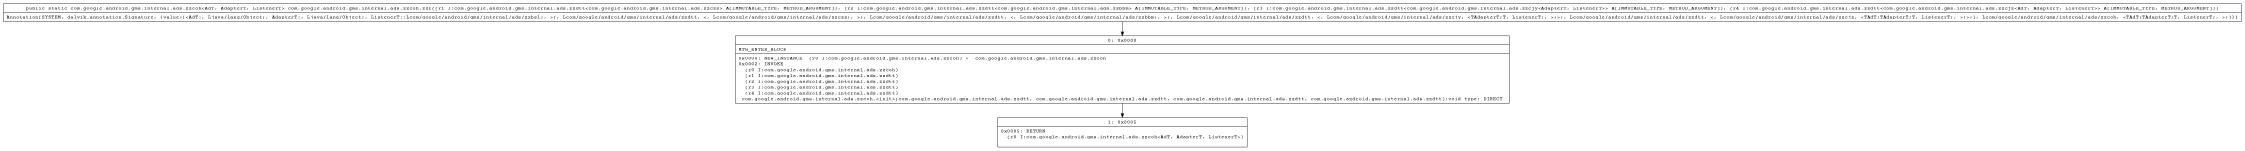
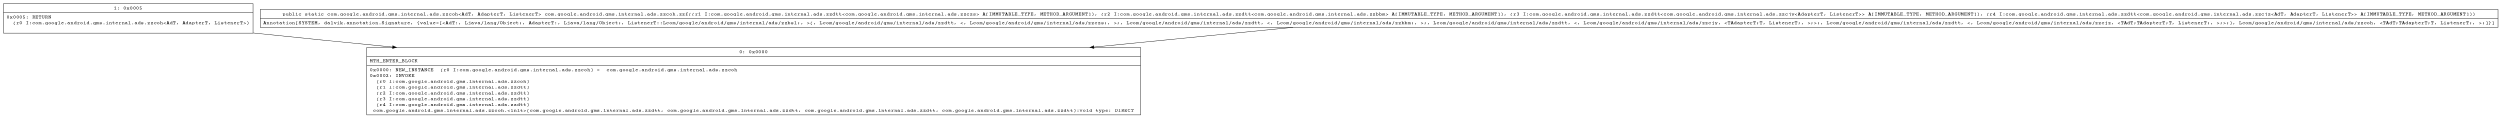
edge "0: 0x0000" -> "1: 0x0005": reversed
